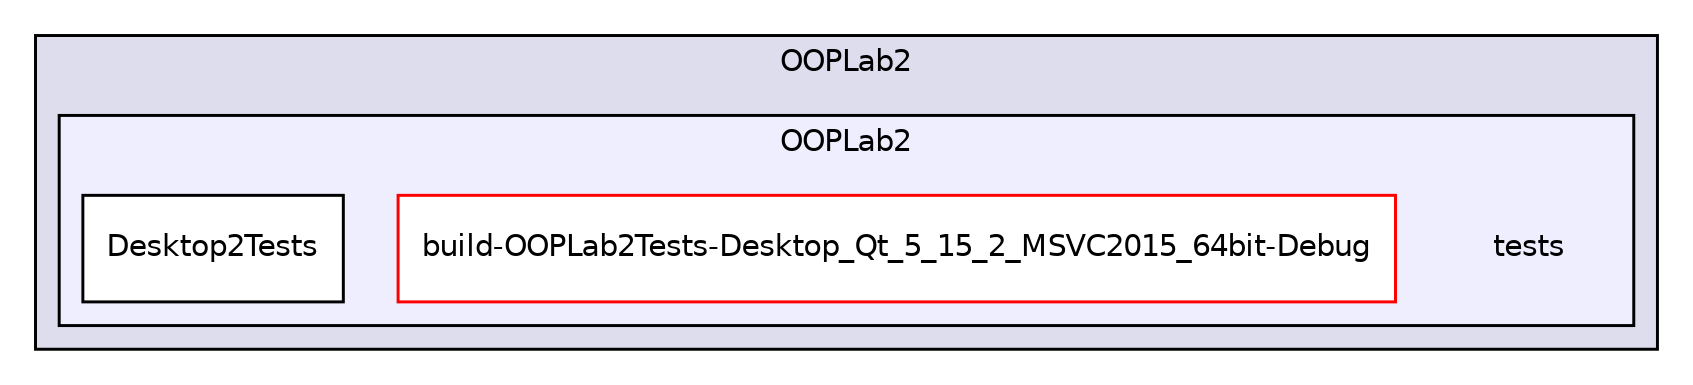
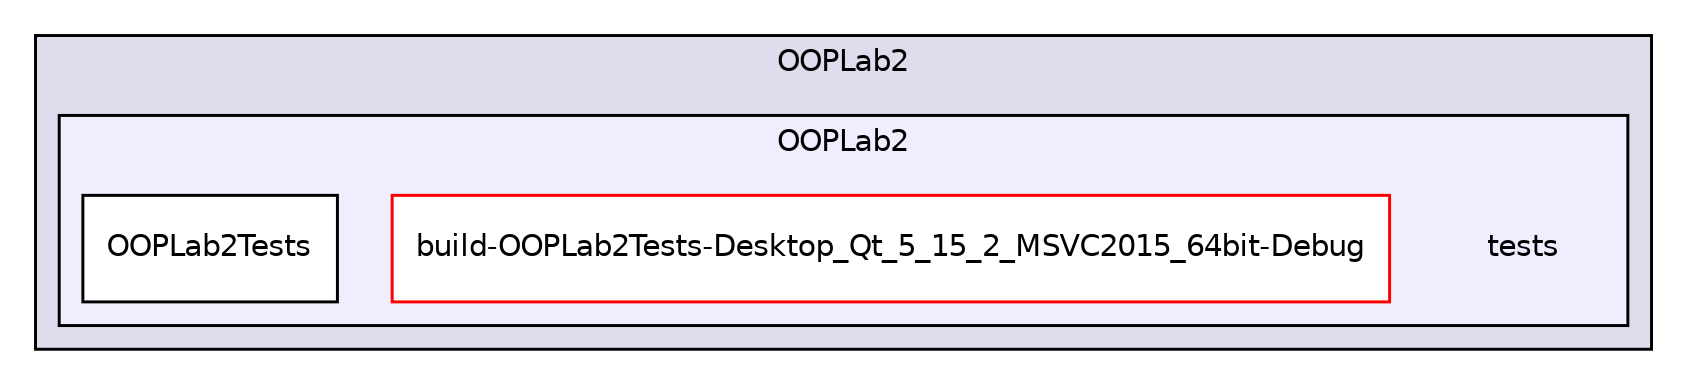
node "Desktop2Tests": label "Desktop2Tests" -> "OOPLab2Tests"
